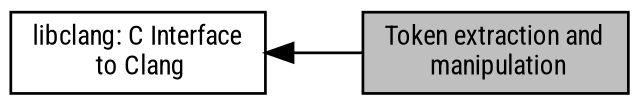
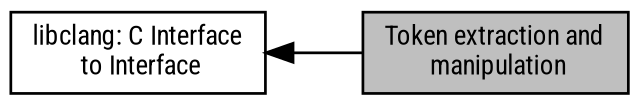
node "libclang: C Interface to Clang": label "libclang: C Interface to Clang" -> "libclang: C Interface to Interface"
